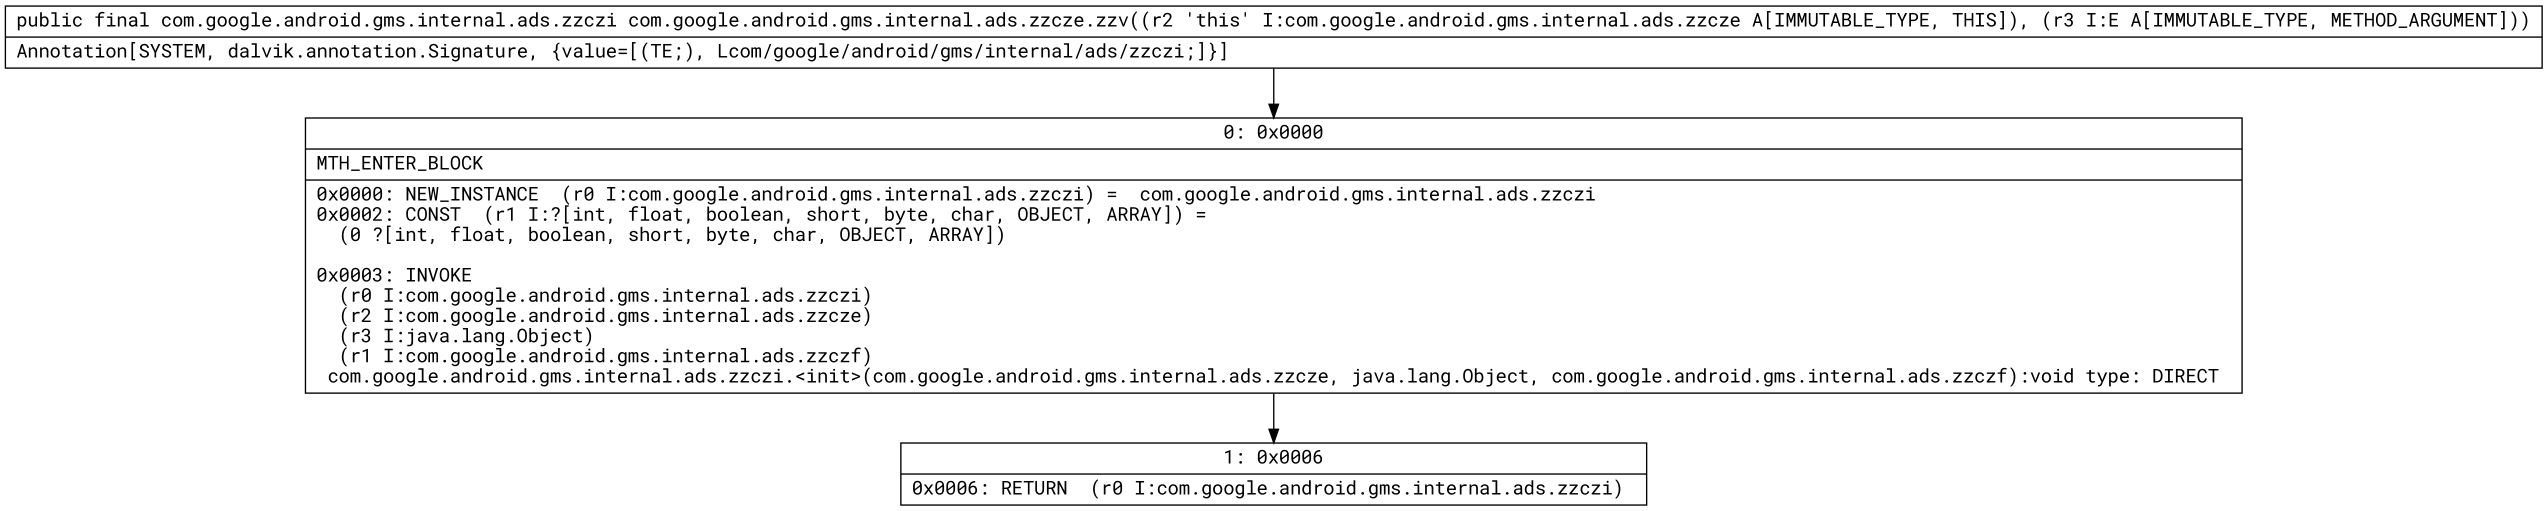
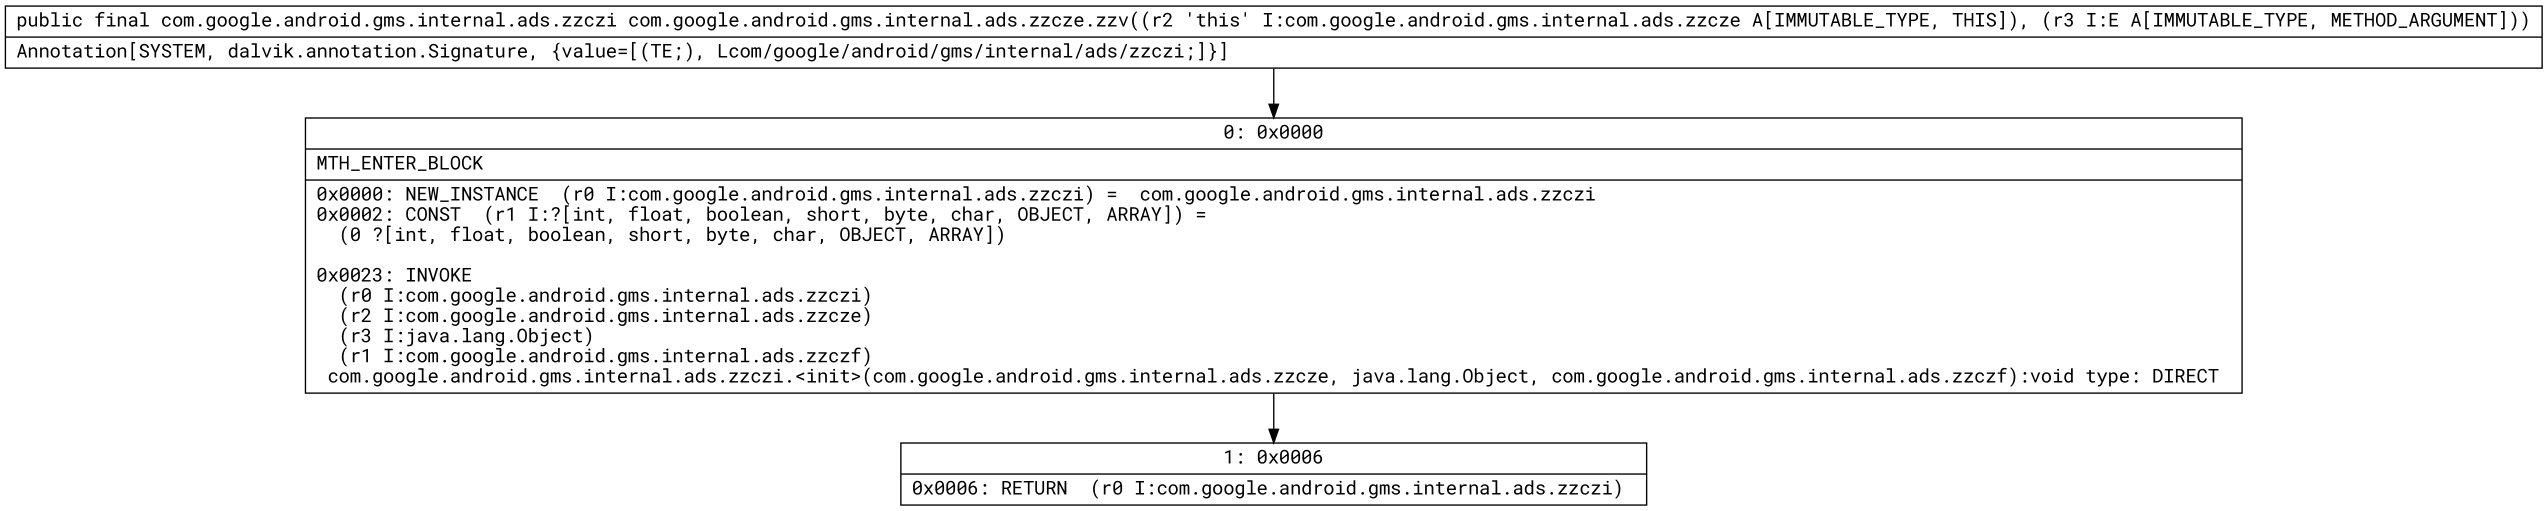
node "0: 0x0000": text "0x0003: INVOKE" -> "0x0023: INVOKE"
